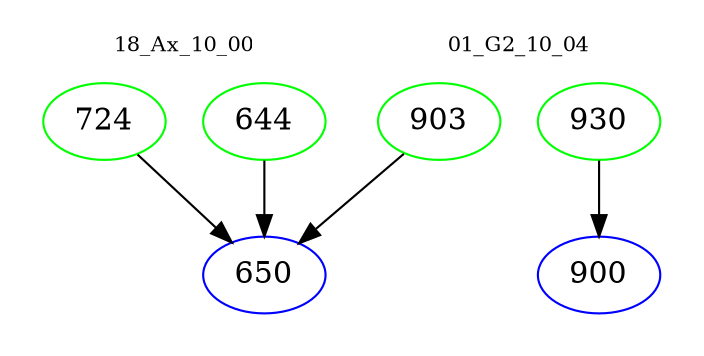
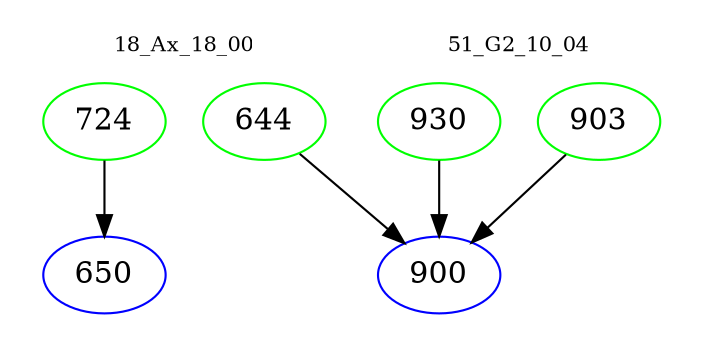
cluster "18_Ax_10_00": label "18_Ax_10_00" -> "18_Ax_18_00"
cluster "01_G2_10_04": label "01_G2_10_04" -> "51_G2_10_04"
edge "903" -> "650": now "903" -> "900"
edge "644" -> "650": now "644" -> "900"
